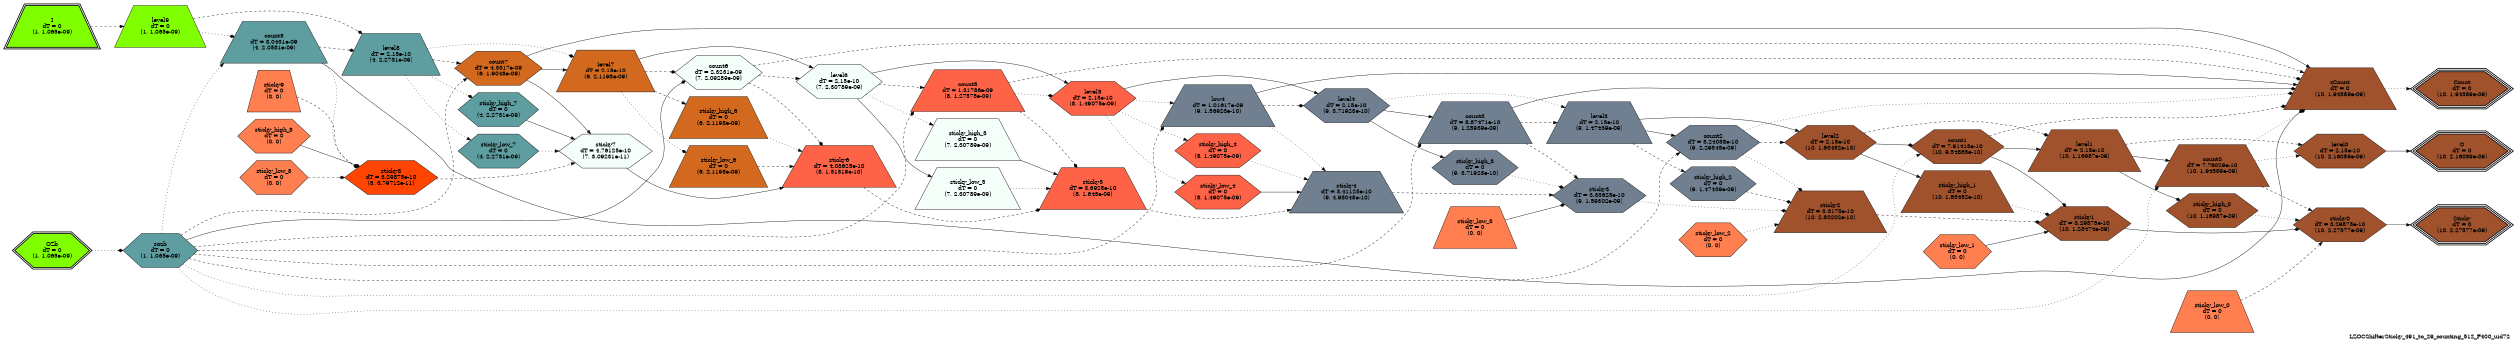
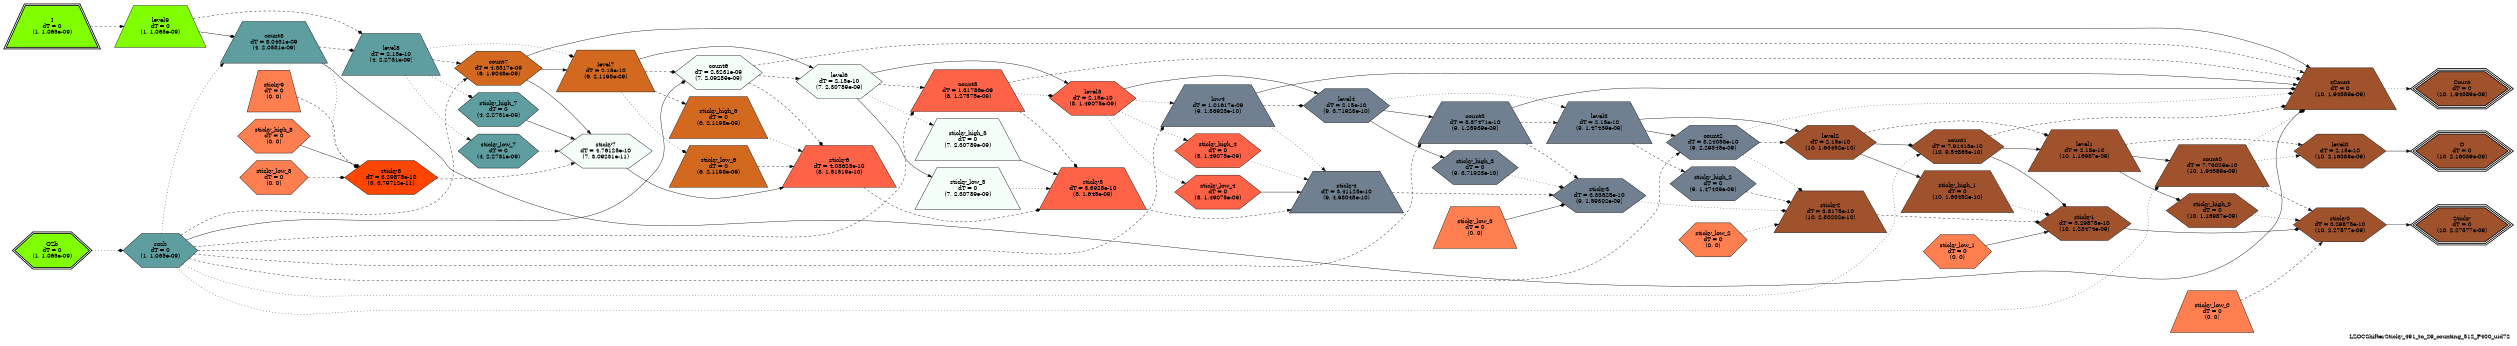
edge "level9 dT = 0 (1, 1.065e-09)" -> "count8 dT = 8.0431e-09 (4, 2.0581e-09)": style dotted -> solid
